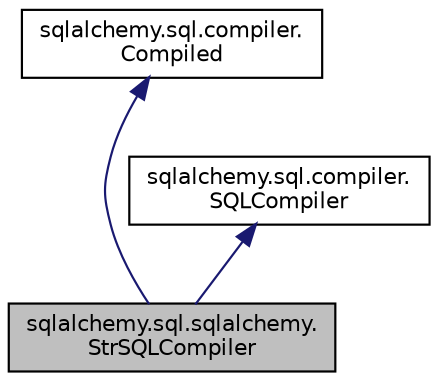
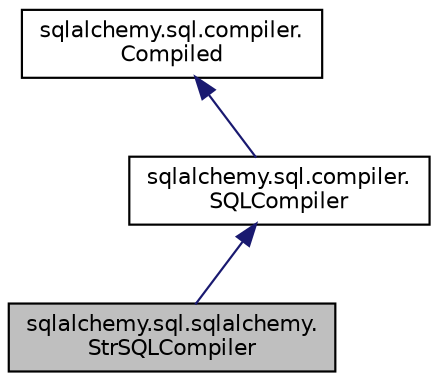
edge "sqlalchemy.sql.sqlalchemy. StrSQLCompiler" -> "sqlalchemy.sql.compiler. Compiled": now "sqlalchemy.sql.compiler. SQLCompiler" -> "sqlalchemy.sql.compiler. Compiled"
